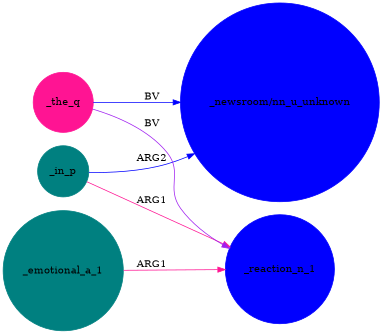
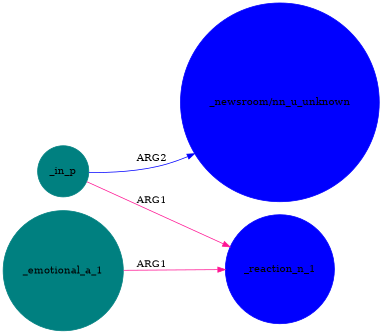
node "_the_q": removed
